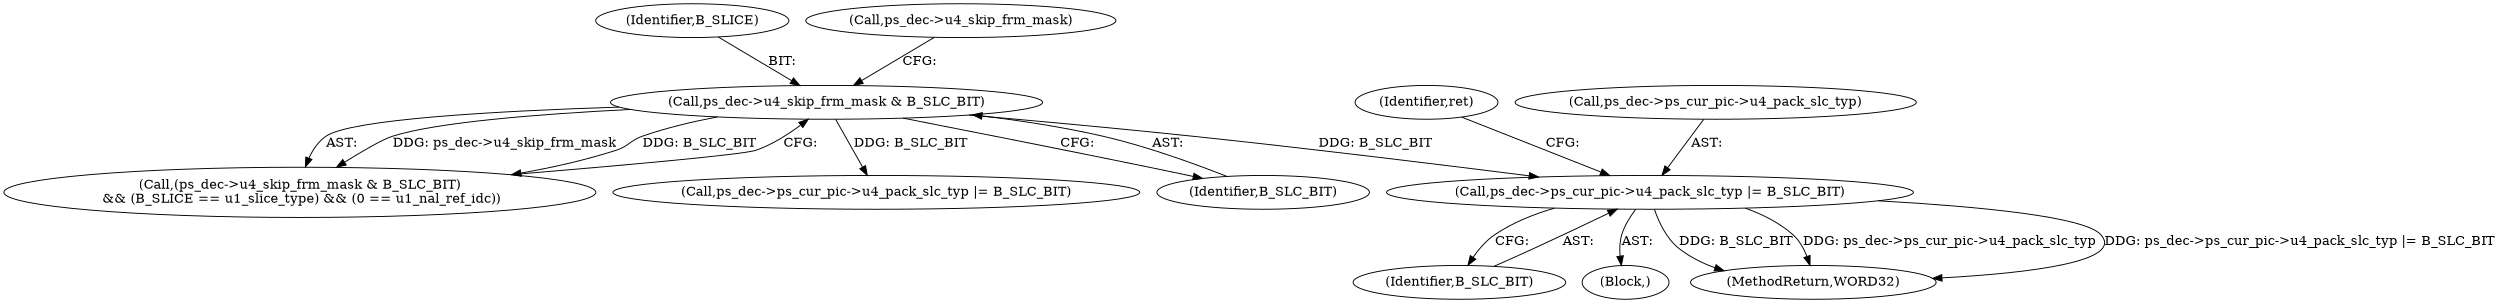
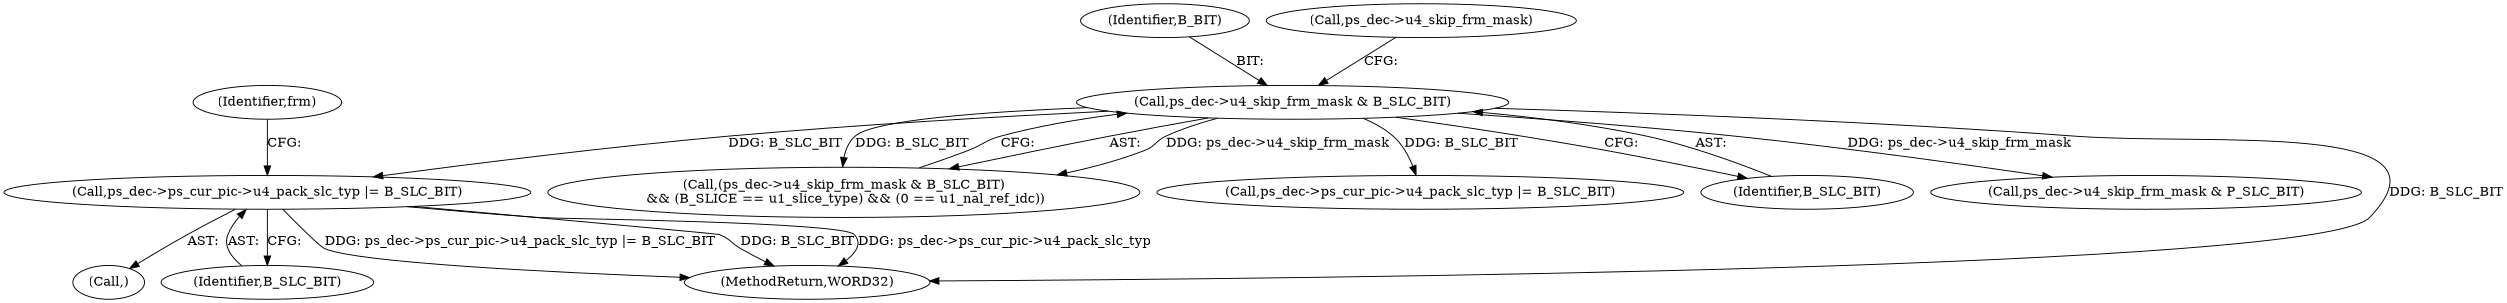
node "(Identifier,B_SLICE)": label "(Identifier,B_SLICE)" -> "(Identifier,B_BIT)"
node "(Identifier,ret)": label "(Identifier,ret)" -> "(Identifier,frm)"
node "(Call,ps_dec->ps_cur_pic->u4_pack_slc_typ)": removed
node "(Call,ps_dec->u4_skip_frm_mask & P_SLC_BIT)": added
edge "(Call,ps_dec->u4_skip_frm_mask & B_SLC_BIT)" -> "(MethodReturn,WORD32)": added, label "DDG: B_SLC_BIT"
node "(Block,)": label "(Block,)" -> "(Call,)"
